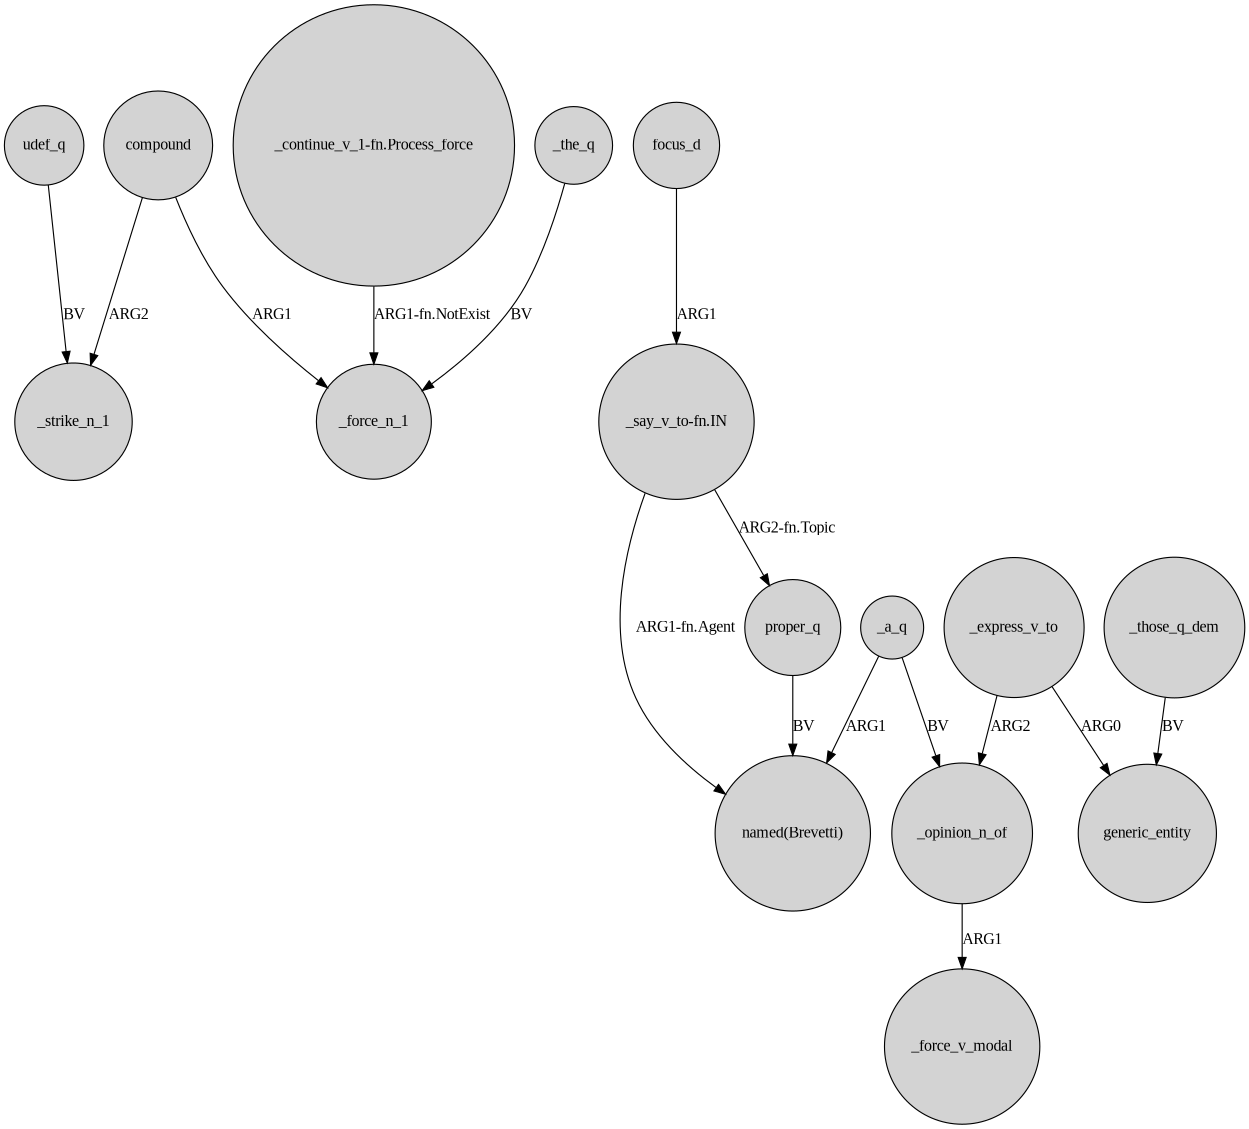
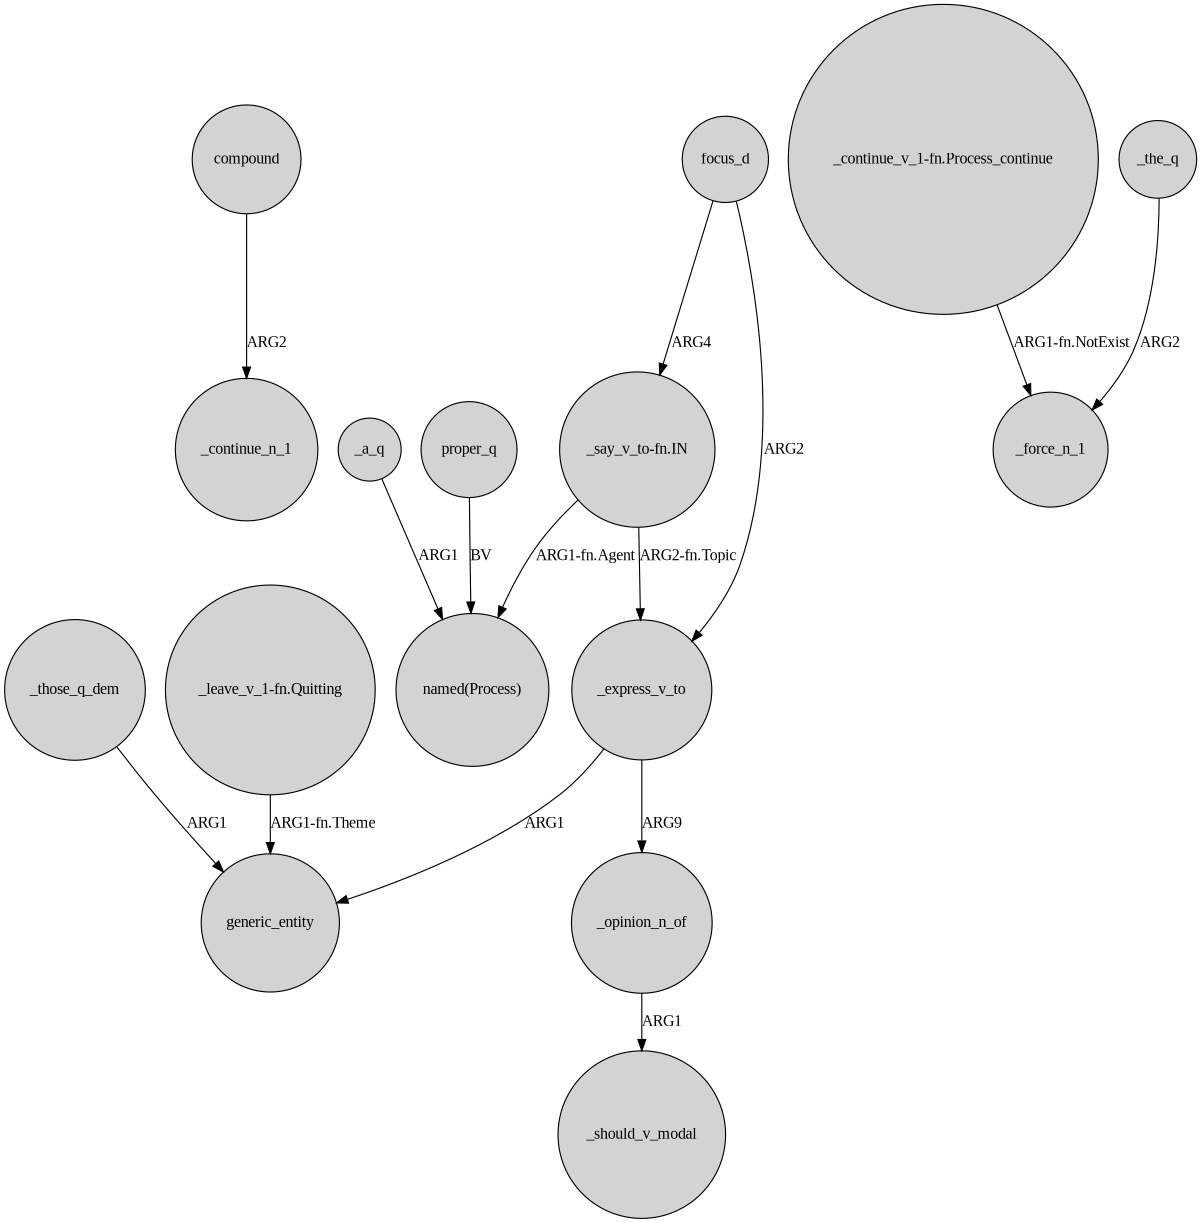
node "udef_q": removed
node "_continue_v_1-fn.Process_force": label "_continue_v_1-fn.Process_force" -> "_continue_v_1-fn.Process_continue"
edge "compound" -> "_force_n_1": removed, label "ARG1"
edge "_the_q" -> "_force_n_1": label "BV" -> "ARG2"
edge "focus_d" -> "_say_v_to-fn.IN": label "ARG1" -> "ARG4"
node "_strike_n_1": label "_strike_n_1" -> "_continue_n_1"
edge "focus_d" -> "_express_v_to": added, label "ARG2"
edge "_say_v_to-fn.IN" -> "proper_q": now "_say_v_to-fn.IN" -> "_express_v_to"
node "_leave_v_1-fn.Quitting": added
edge "_a_q" -> "_opinion_n_of": removed, label "BV"
edge "_express_v_to" -> "_opinion_n_of": label "ARG2" -> "ARG9"
edge "_express_v_to" -> "generic_entity": label "ARG0" -> "ARG1"
edge "_those_q_dem" -> "generic_entity": label "BV" -> "ARG1"
node "named(Brevetti)": label "named(Brevetti)" -> "named(Process)"
node "_force_v_modal": label "_force_v_modal" -> "_should_v_modal"
